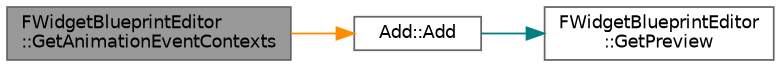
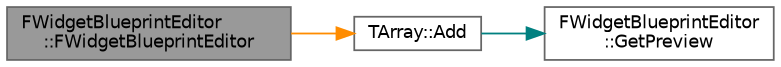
node "FWidgetBlueprintEditor ::GetAnimationEventContexts": label "FWidgetBlueprintEditor ::GetAnimationEventContexts" -> "FWidgetBlueprintEditor ::FWidgetBlueprintEditor"
node "Add::Add": label "Add::Add" -> "TArray::Add"
